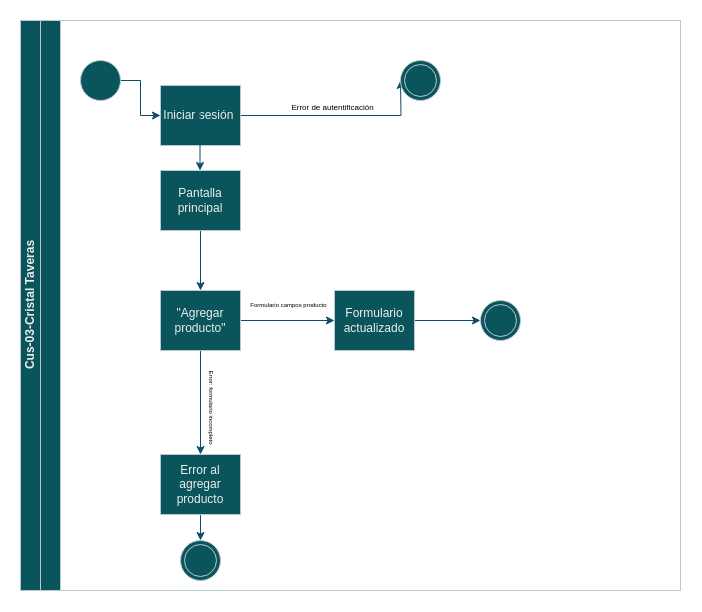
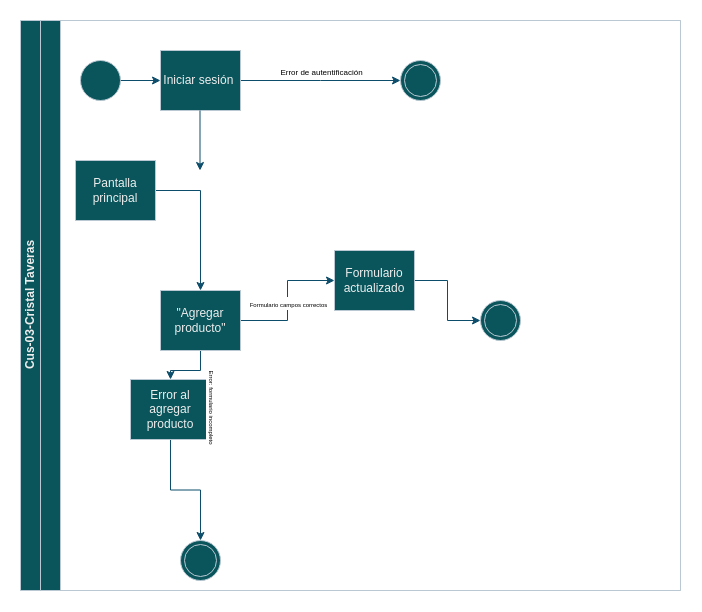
node "Iniciar sesión": moved (201, 116) -> (201, 81)
node "Pantalla principal": moved (201, 201) -> (116, 191)
node "Formulario campos producto": label "Formulario campos producto" -> "Formulario campos correctos"
node "Formulario actualizado": moved (375, 321) -> (375, 281)
node "Error al agregar producto": moved (201, 485) -> (171, 410)
